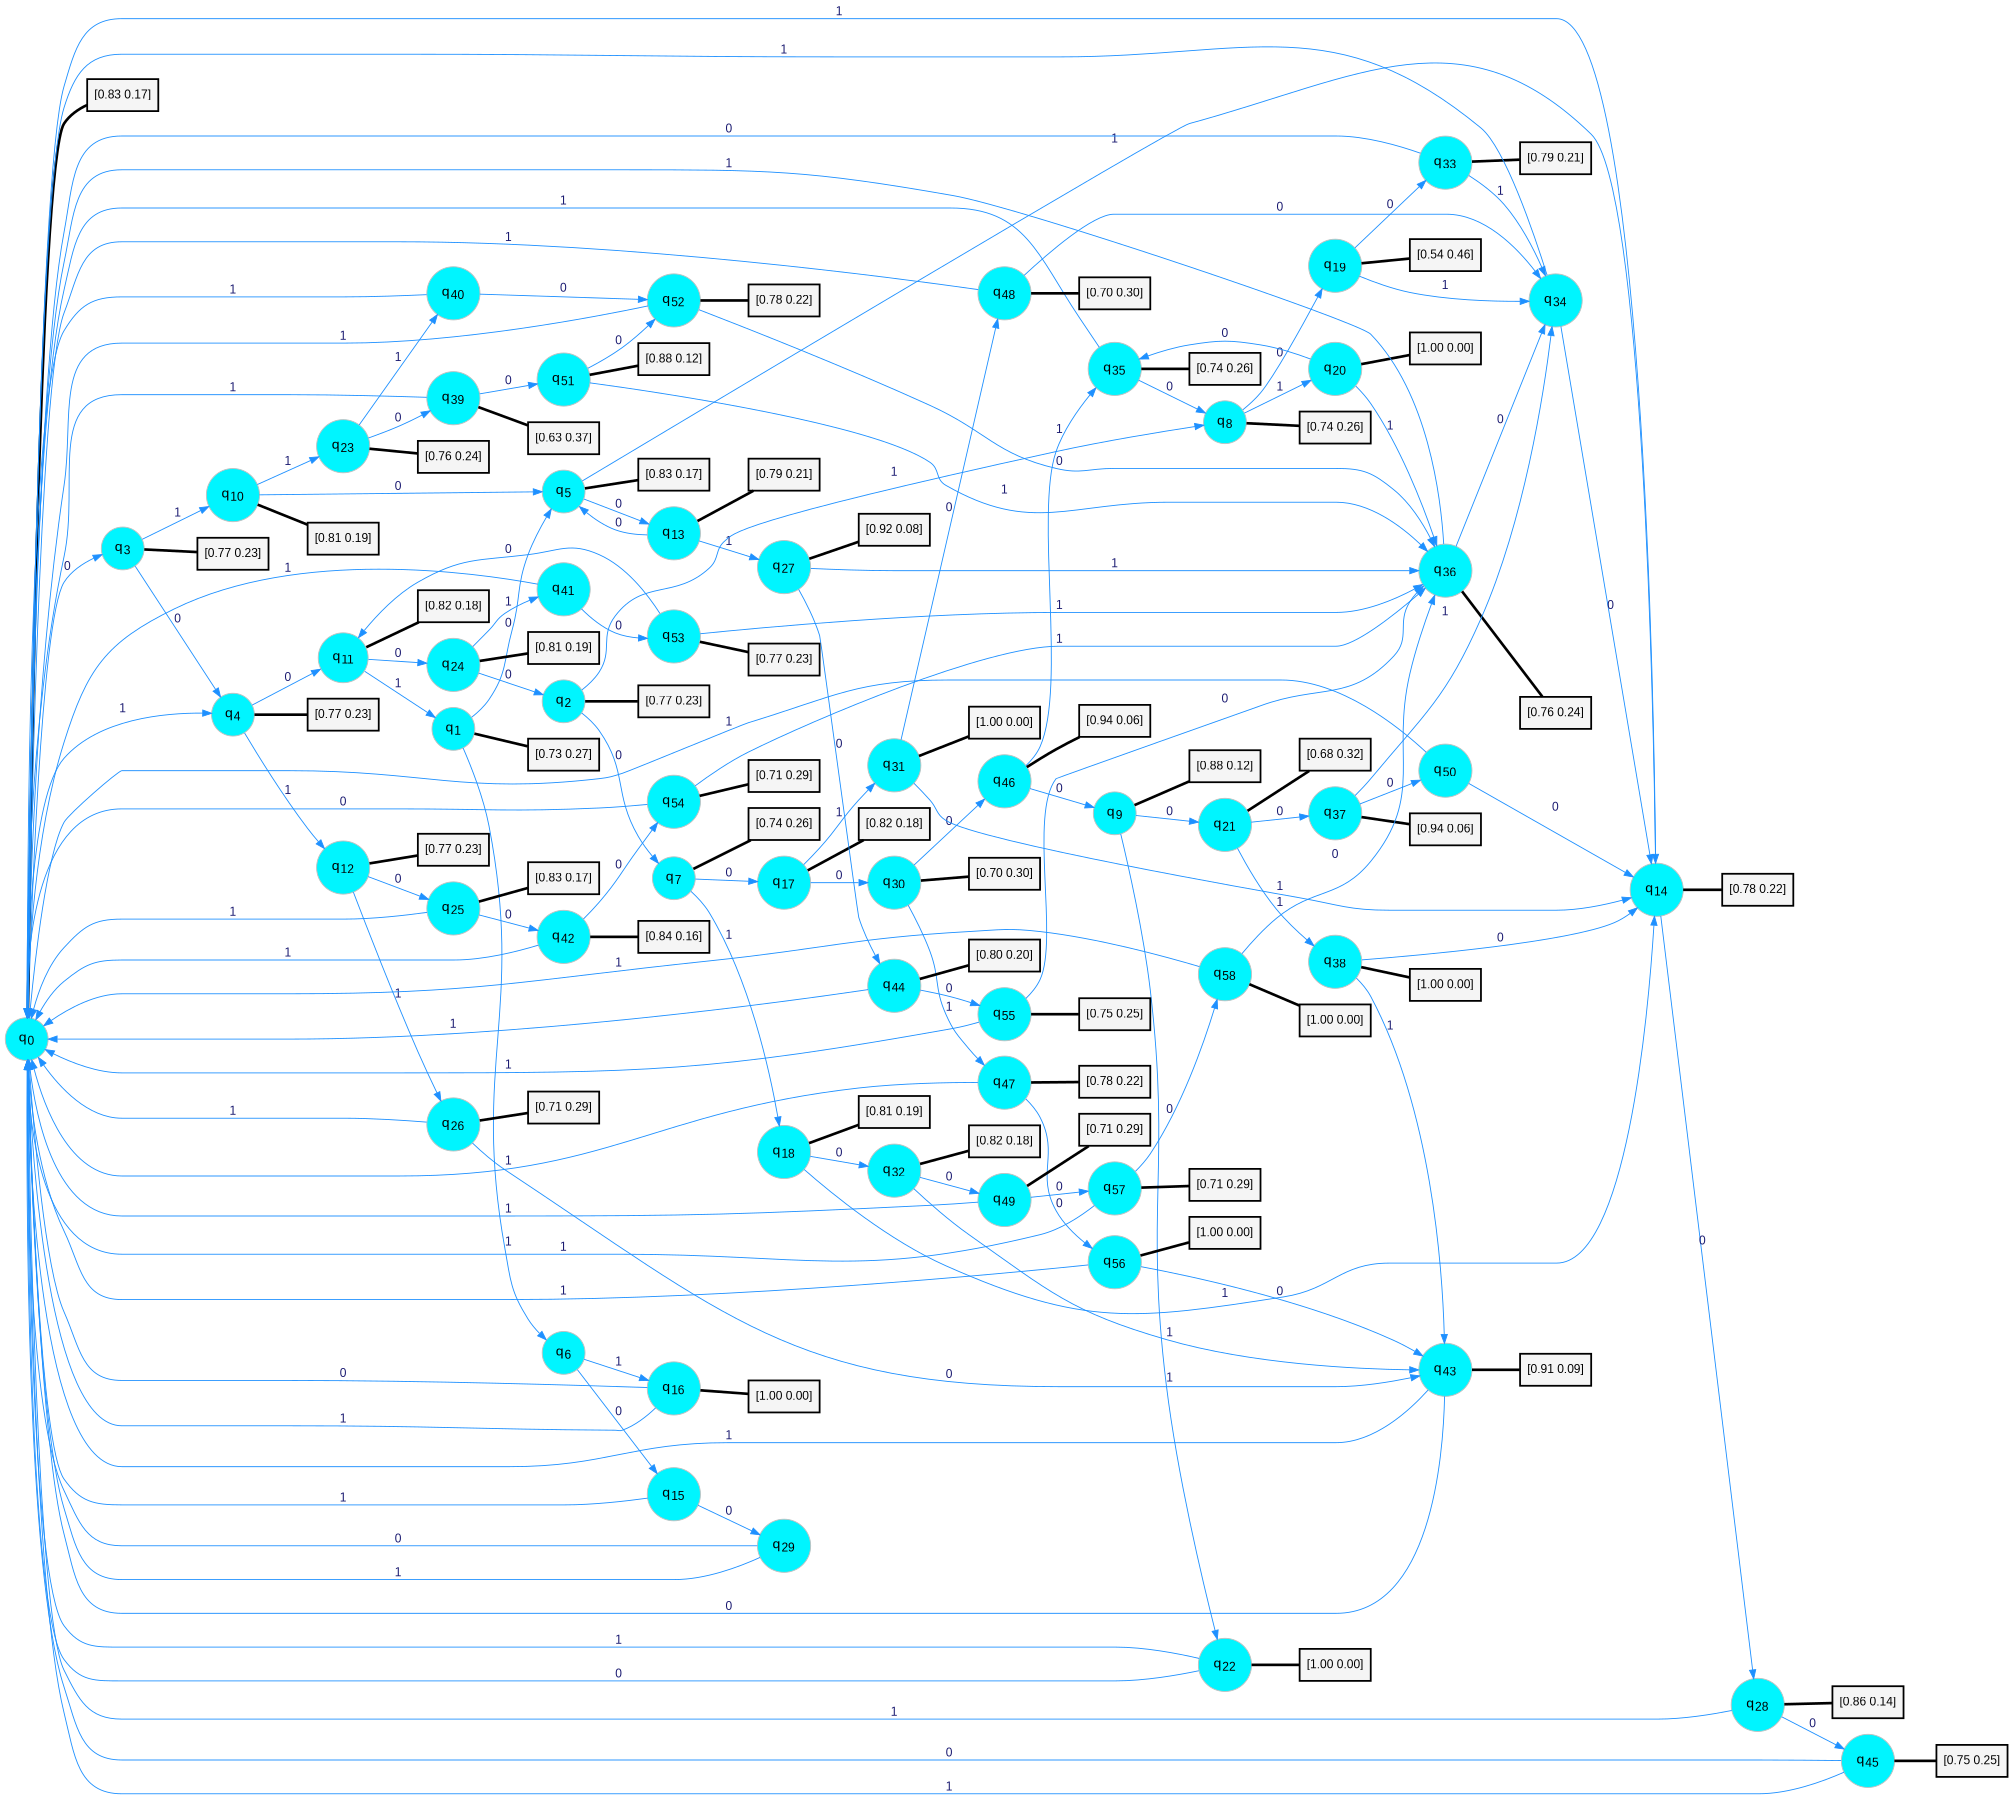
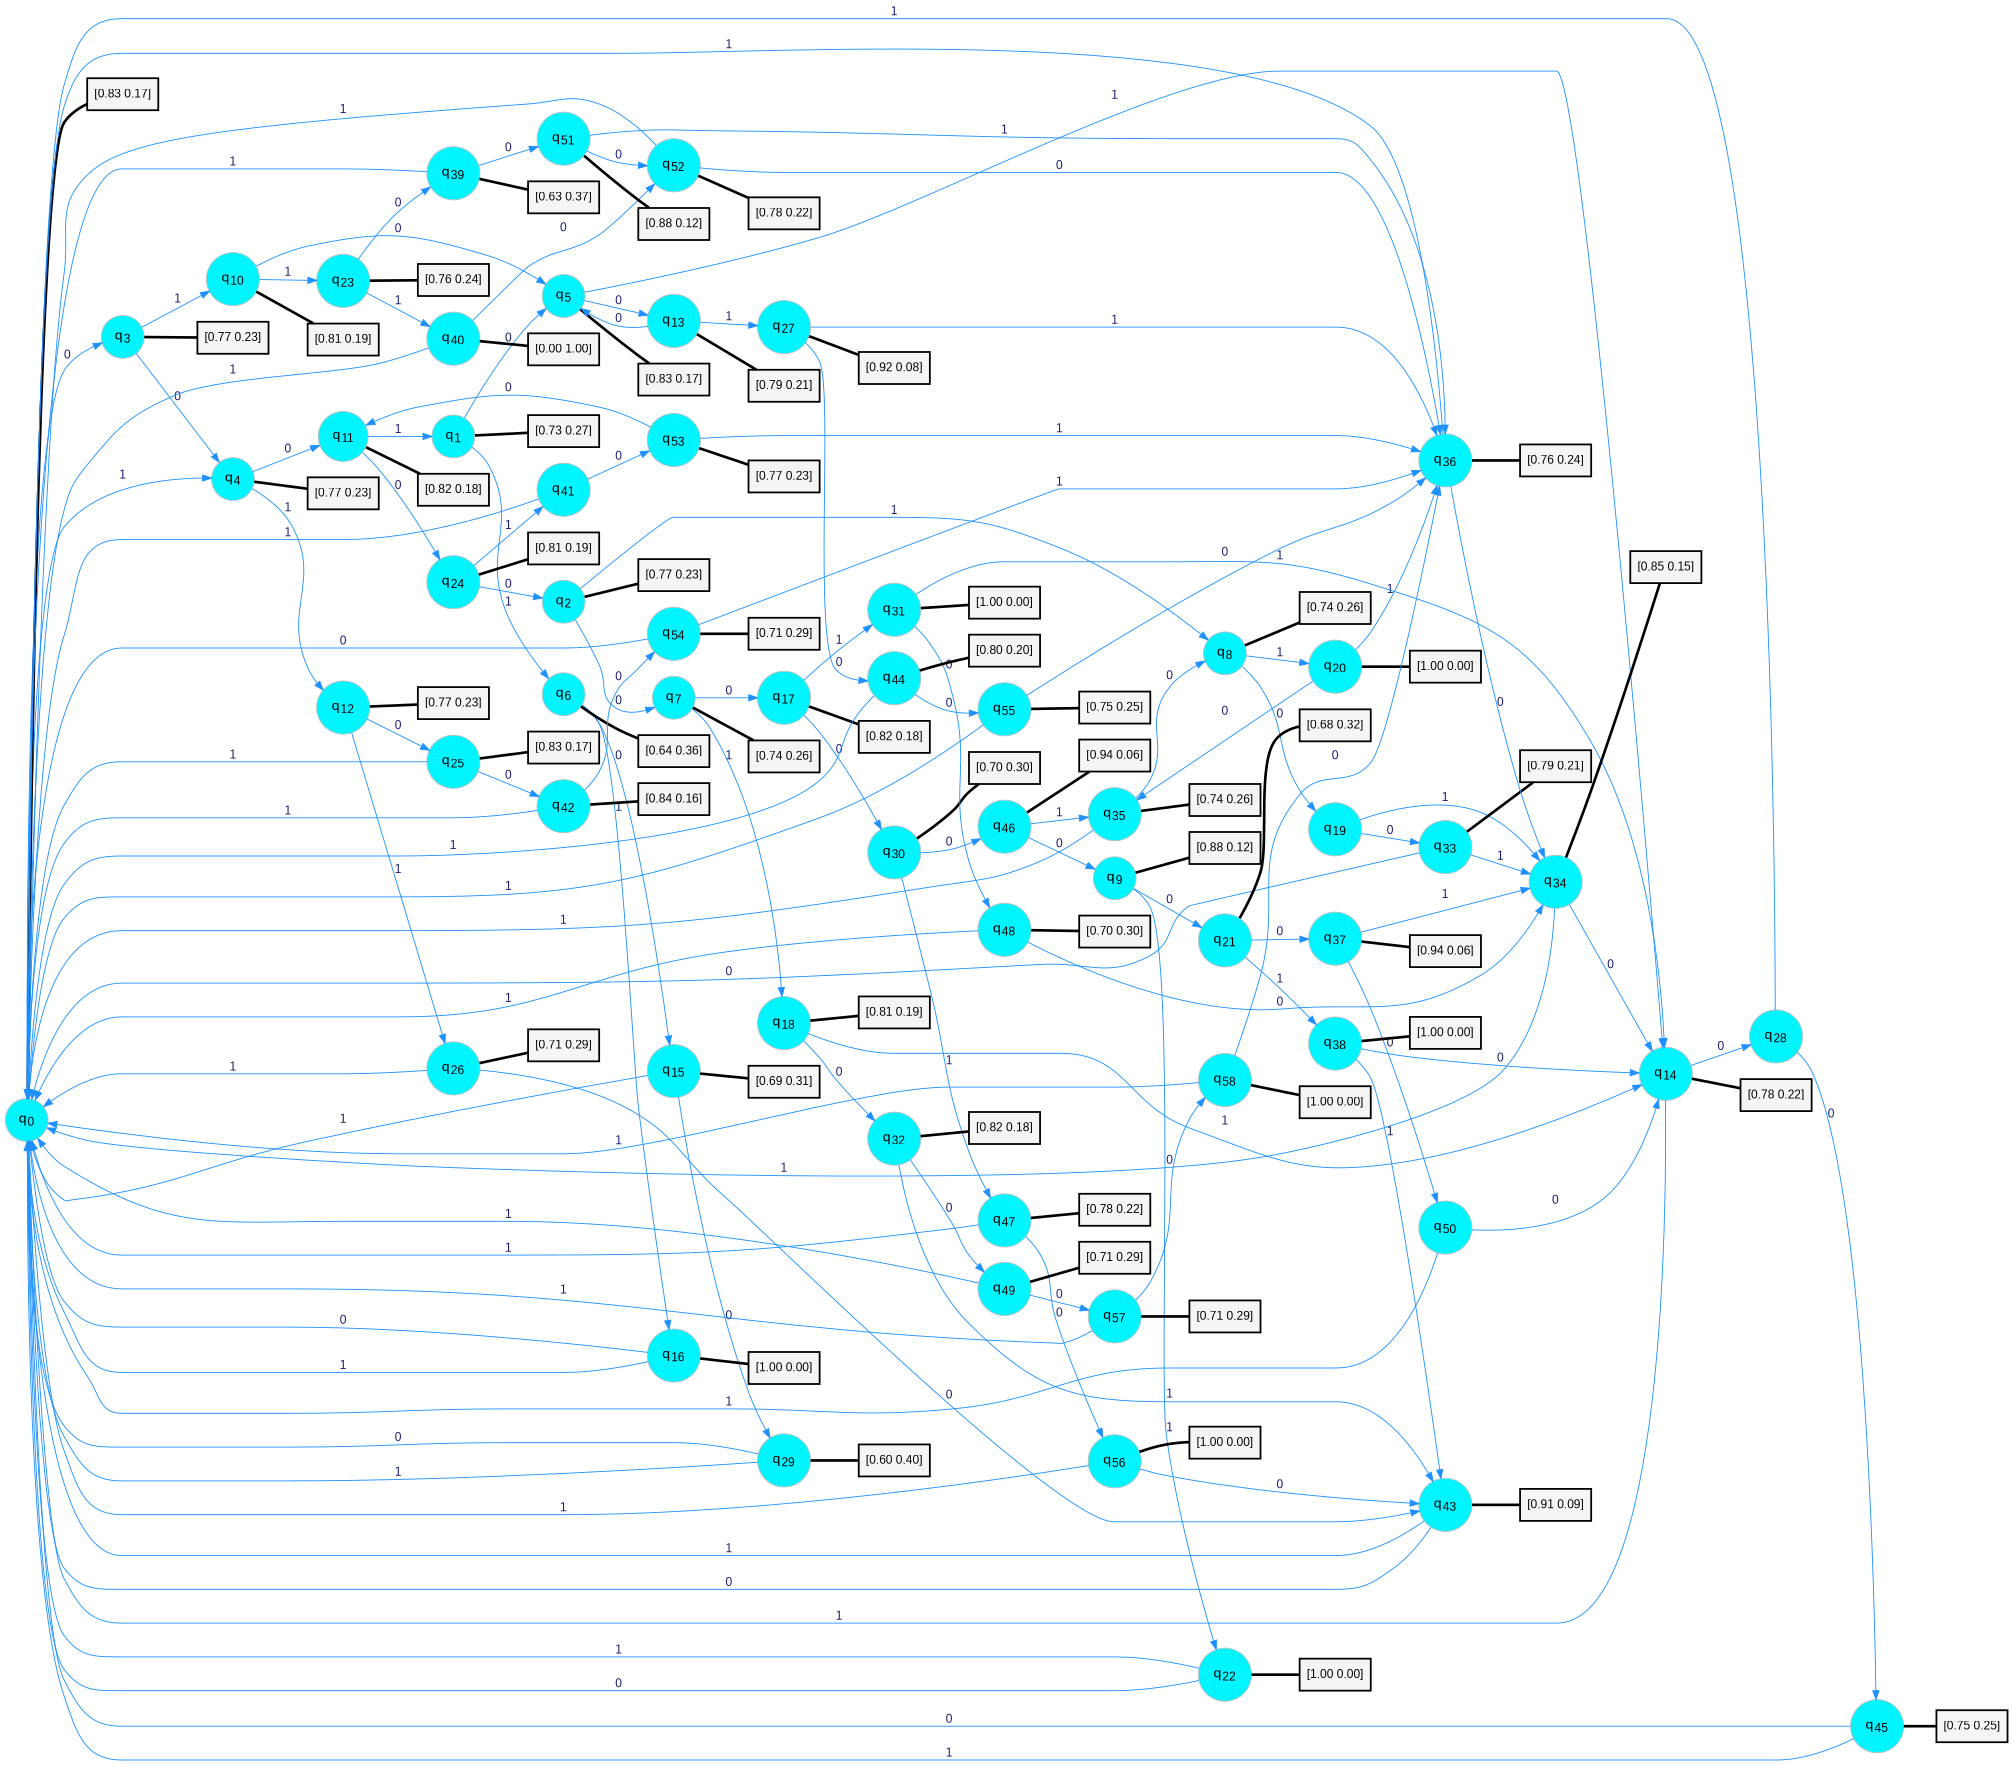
node "[0.54 0.46]": removed
node "[0.00 1.00]": added
node "[0.85 0.15]": added
node "[0.64 0.36]": added
node "[0.69 0.31]": added
node "[0.60 0.40]": added
node "[0.86 0.14]": removed
